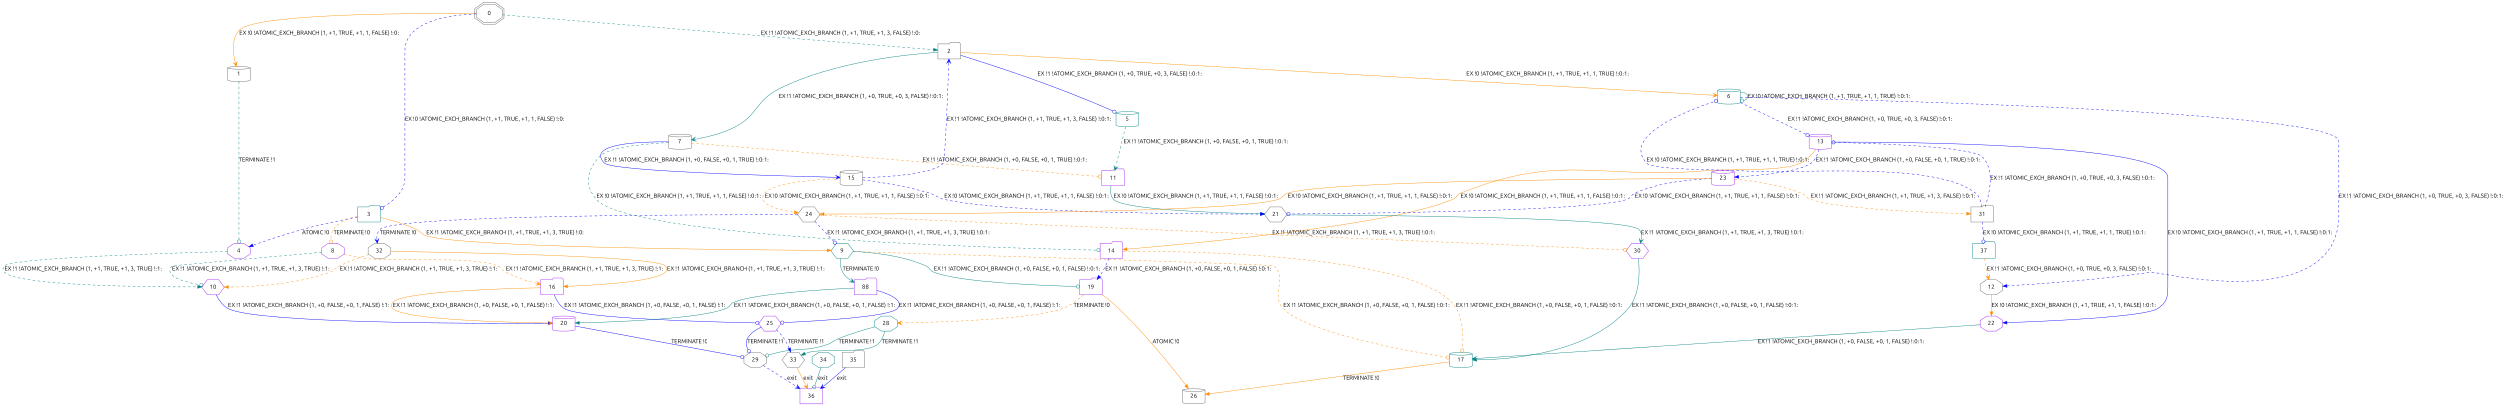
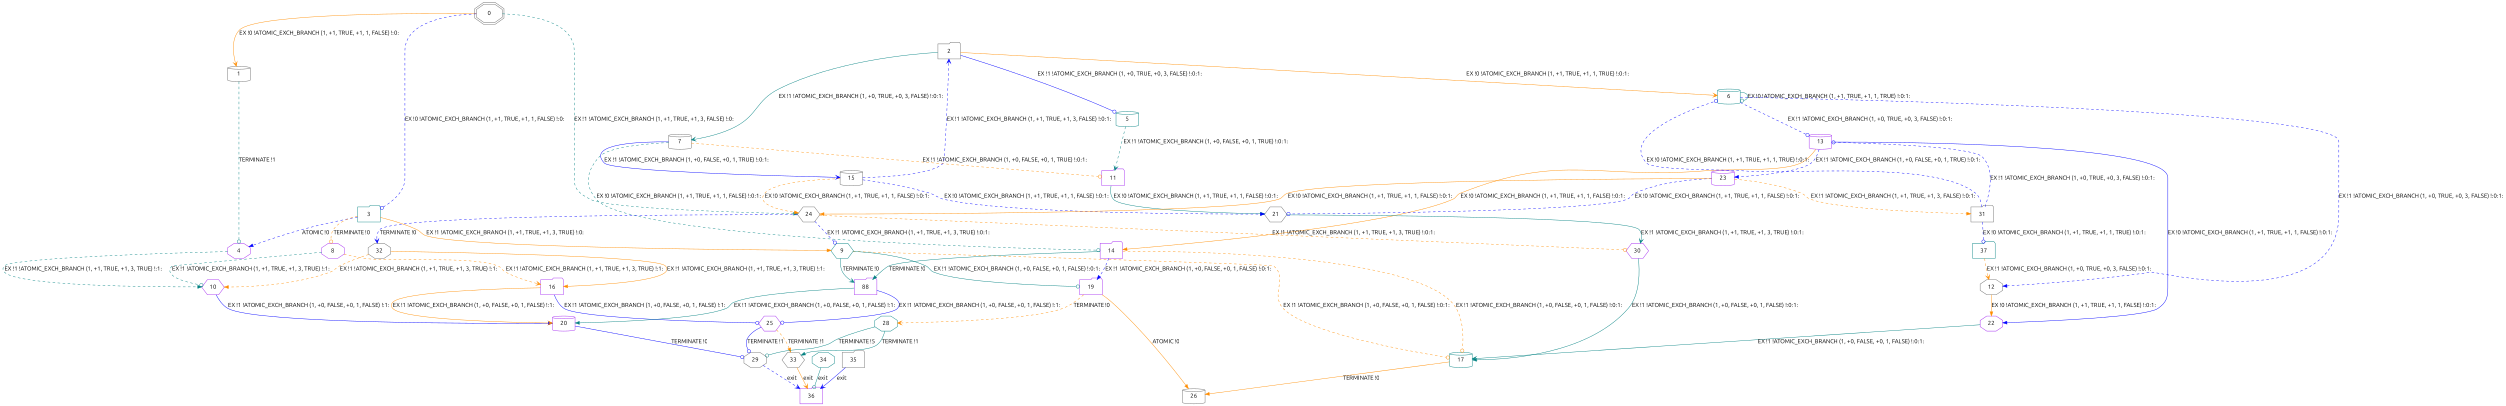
edge "0" -> "2": now "0" -> "24"
edge "14" -> "88": added, label "TERMINATE !0"
edge "25" -> "33": color blue -> darkorange
edge "28" -> "29": label "TERMINATE !1" -> "TERMINATE !5"
